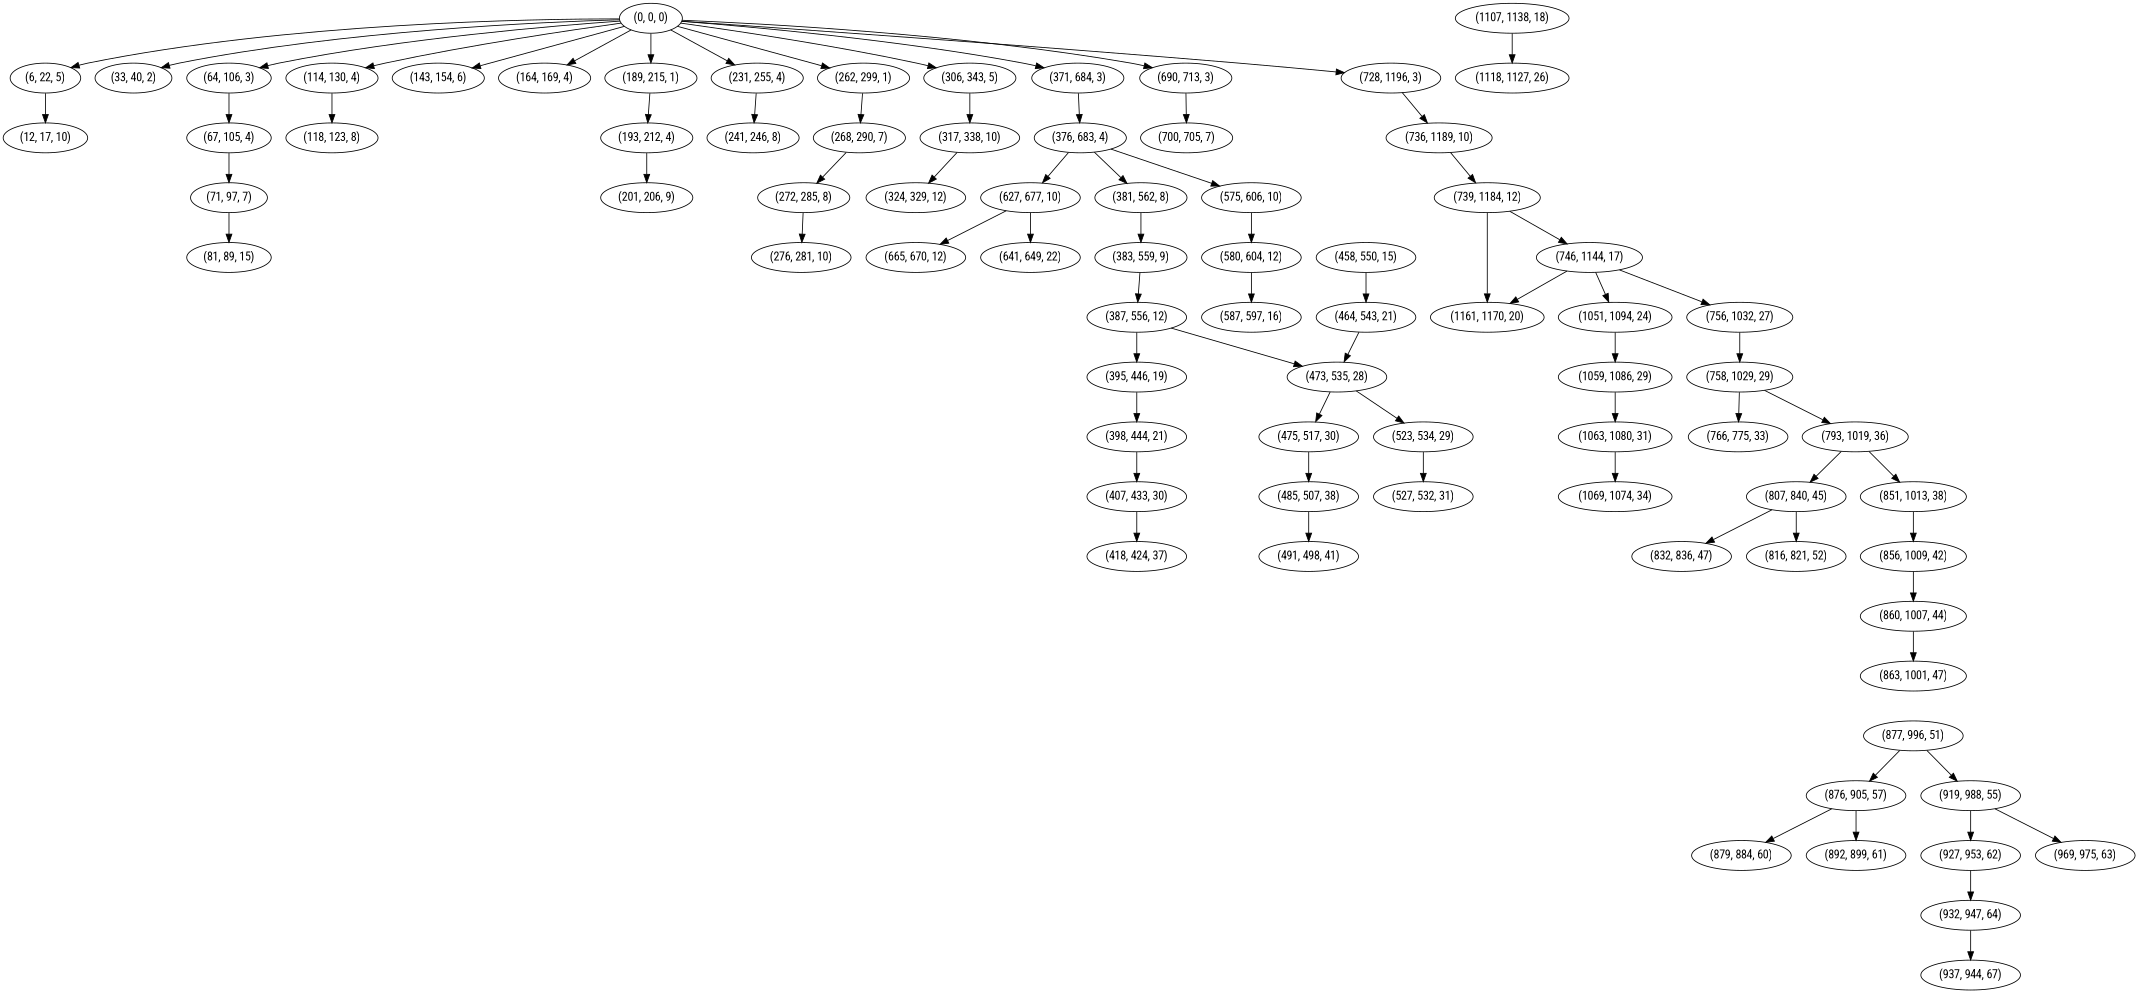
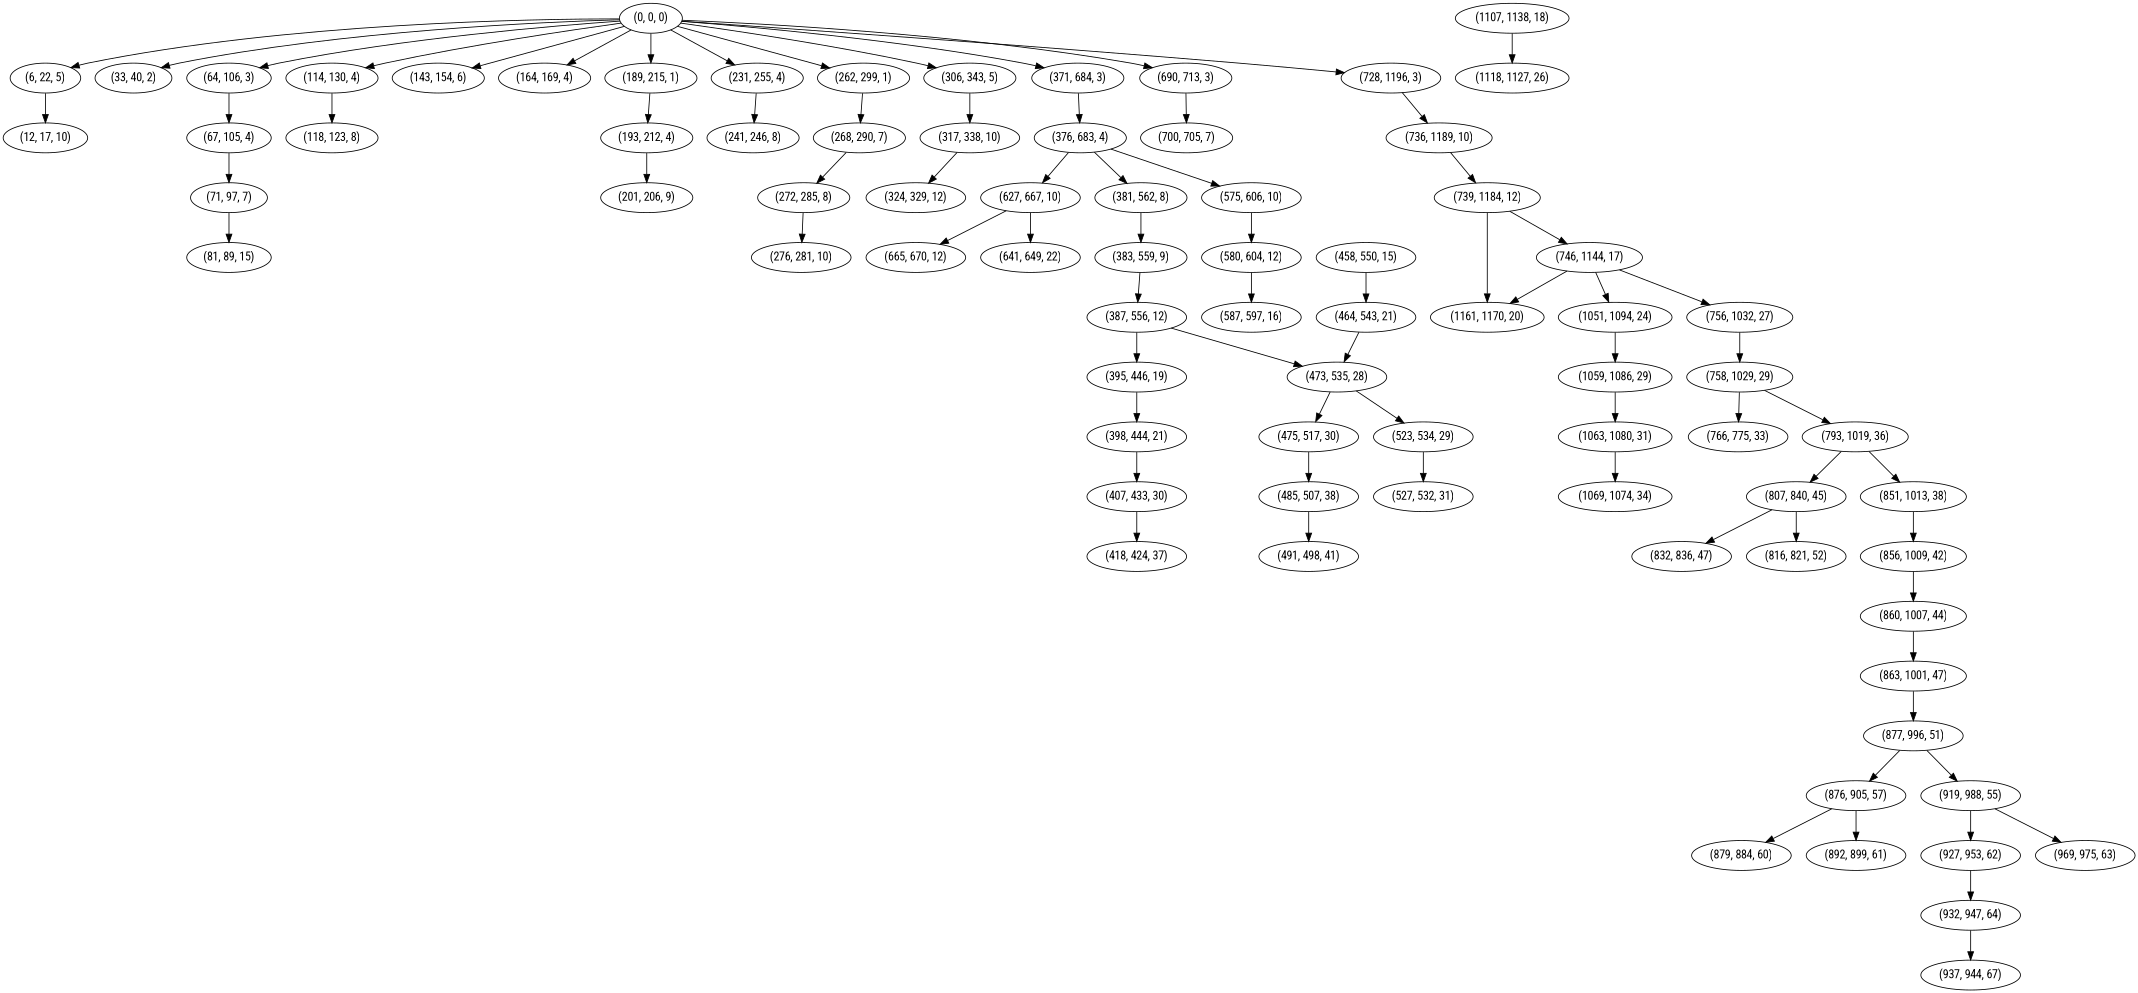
node "(627, 677, 10)": label "(627, 677, 10)" -> "(627, 667, 10)"
edge "(863, 1001, 47)" -> "(877, 996, 51)": added
